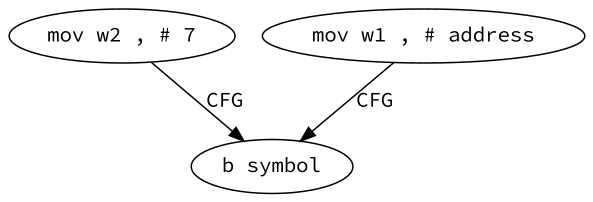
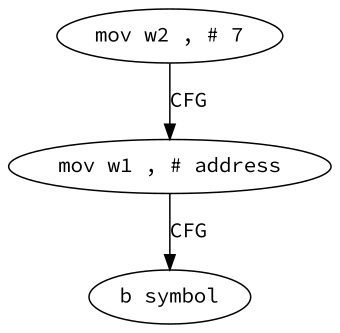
edge "mov w2 , # 7" -> "b symbol": now "mov w2 , # 7" -> "mov w1 , # address"
